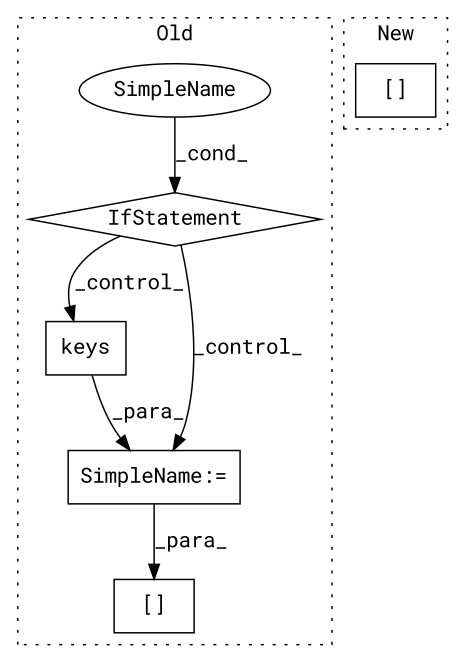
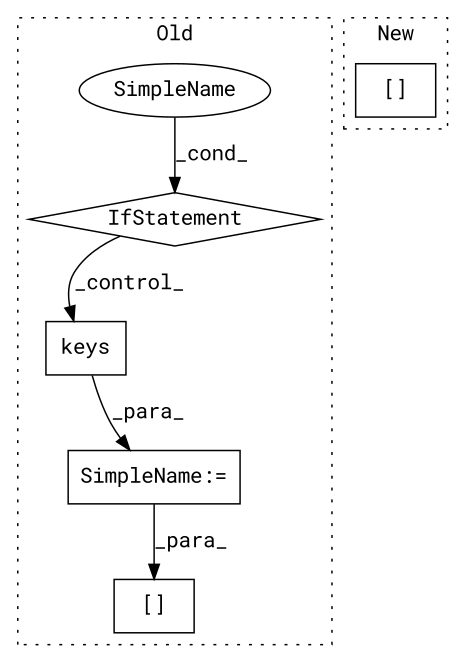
edge "IfStatement" -> "SimpleName:=": removed, label "_control_"
